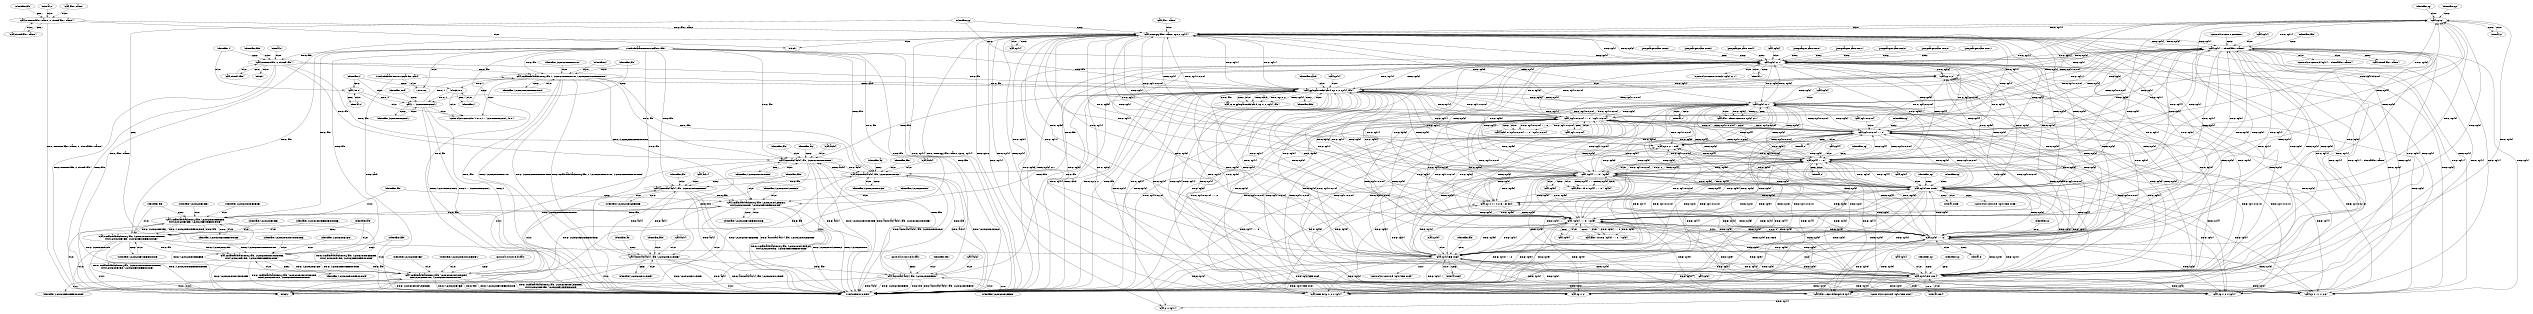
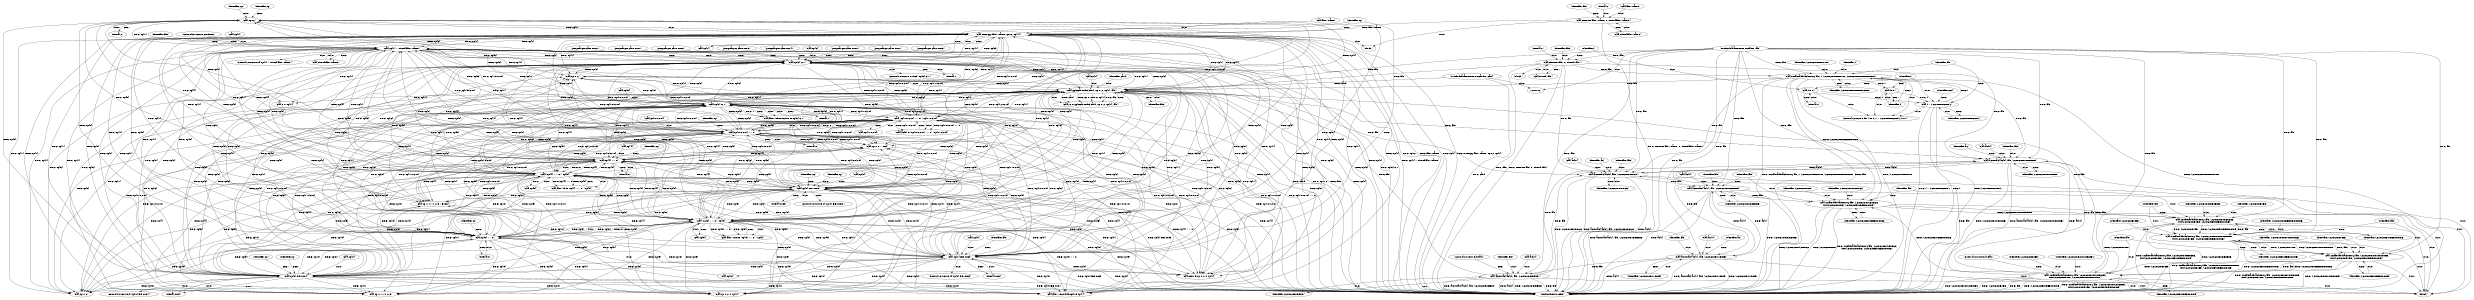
node "(Block,i++)": label "(Block,i++)" -> "(Call,i++)"
edge "(Call,sp[0] == 0x84)" -> "(Call,next = sp + 2 + sp[1])": now "(Call,sp + 2 < end)" -> "(Call,next = sp + 2 + sp[1])"
edge "(ControlStructure,if (sp[0] == 0x84))" -> "(Call,2 + sp[1])": now "(Call,sp[1] > sizeof(file->name))" -> "(Call,2 + sp[1])"
